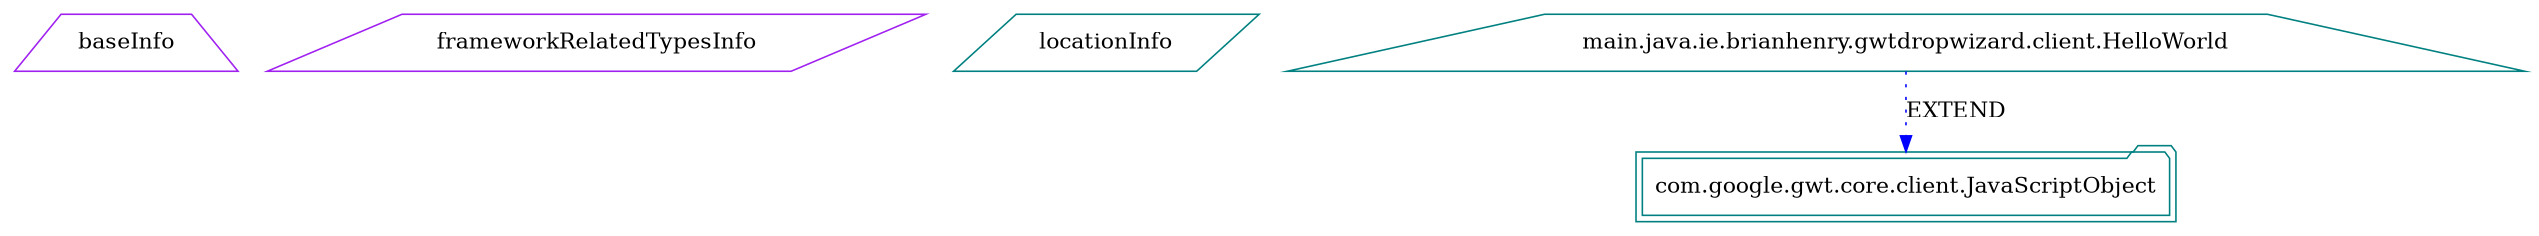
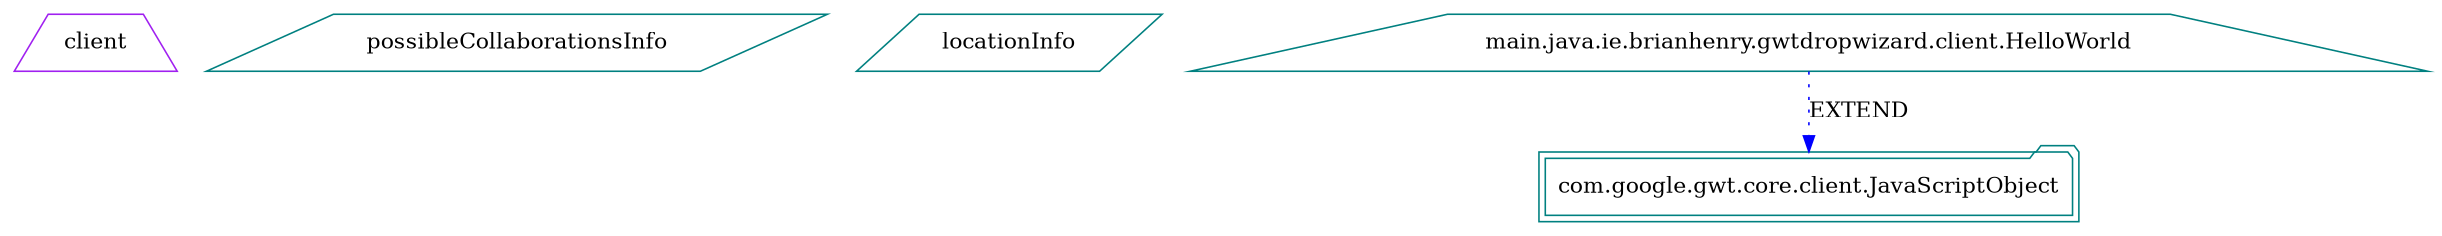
node "baseInfo": label "baseInfo" -> "client"
node "possibleCollaborationsInfo": added
node "frameworkRelatedTypesInfo": removed
